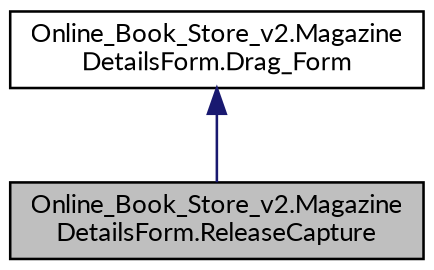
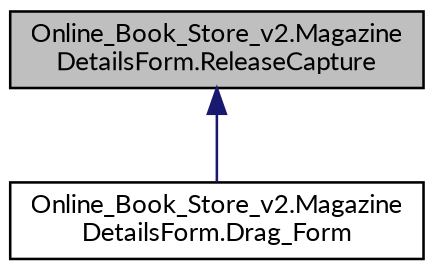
edge "Online_Book_Store_v2.Magazine DetailsForm.ReleaseCapture" -> "Online_Book_Store_v2.Magazine DetailsForm.Drag_Form": reversed
